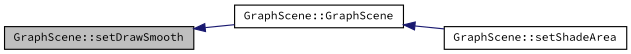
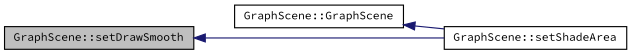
edge "GraphScene::GraphScene" -> "GraphScene::setDrawSmooth": now "GraphScene::setShadeArea" -> "GraphScene::setDrawSmooth"
